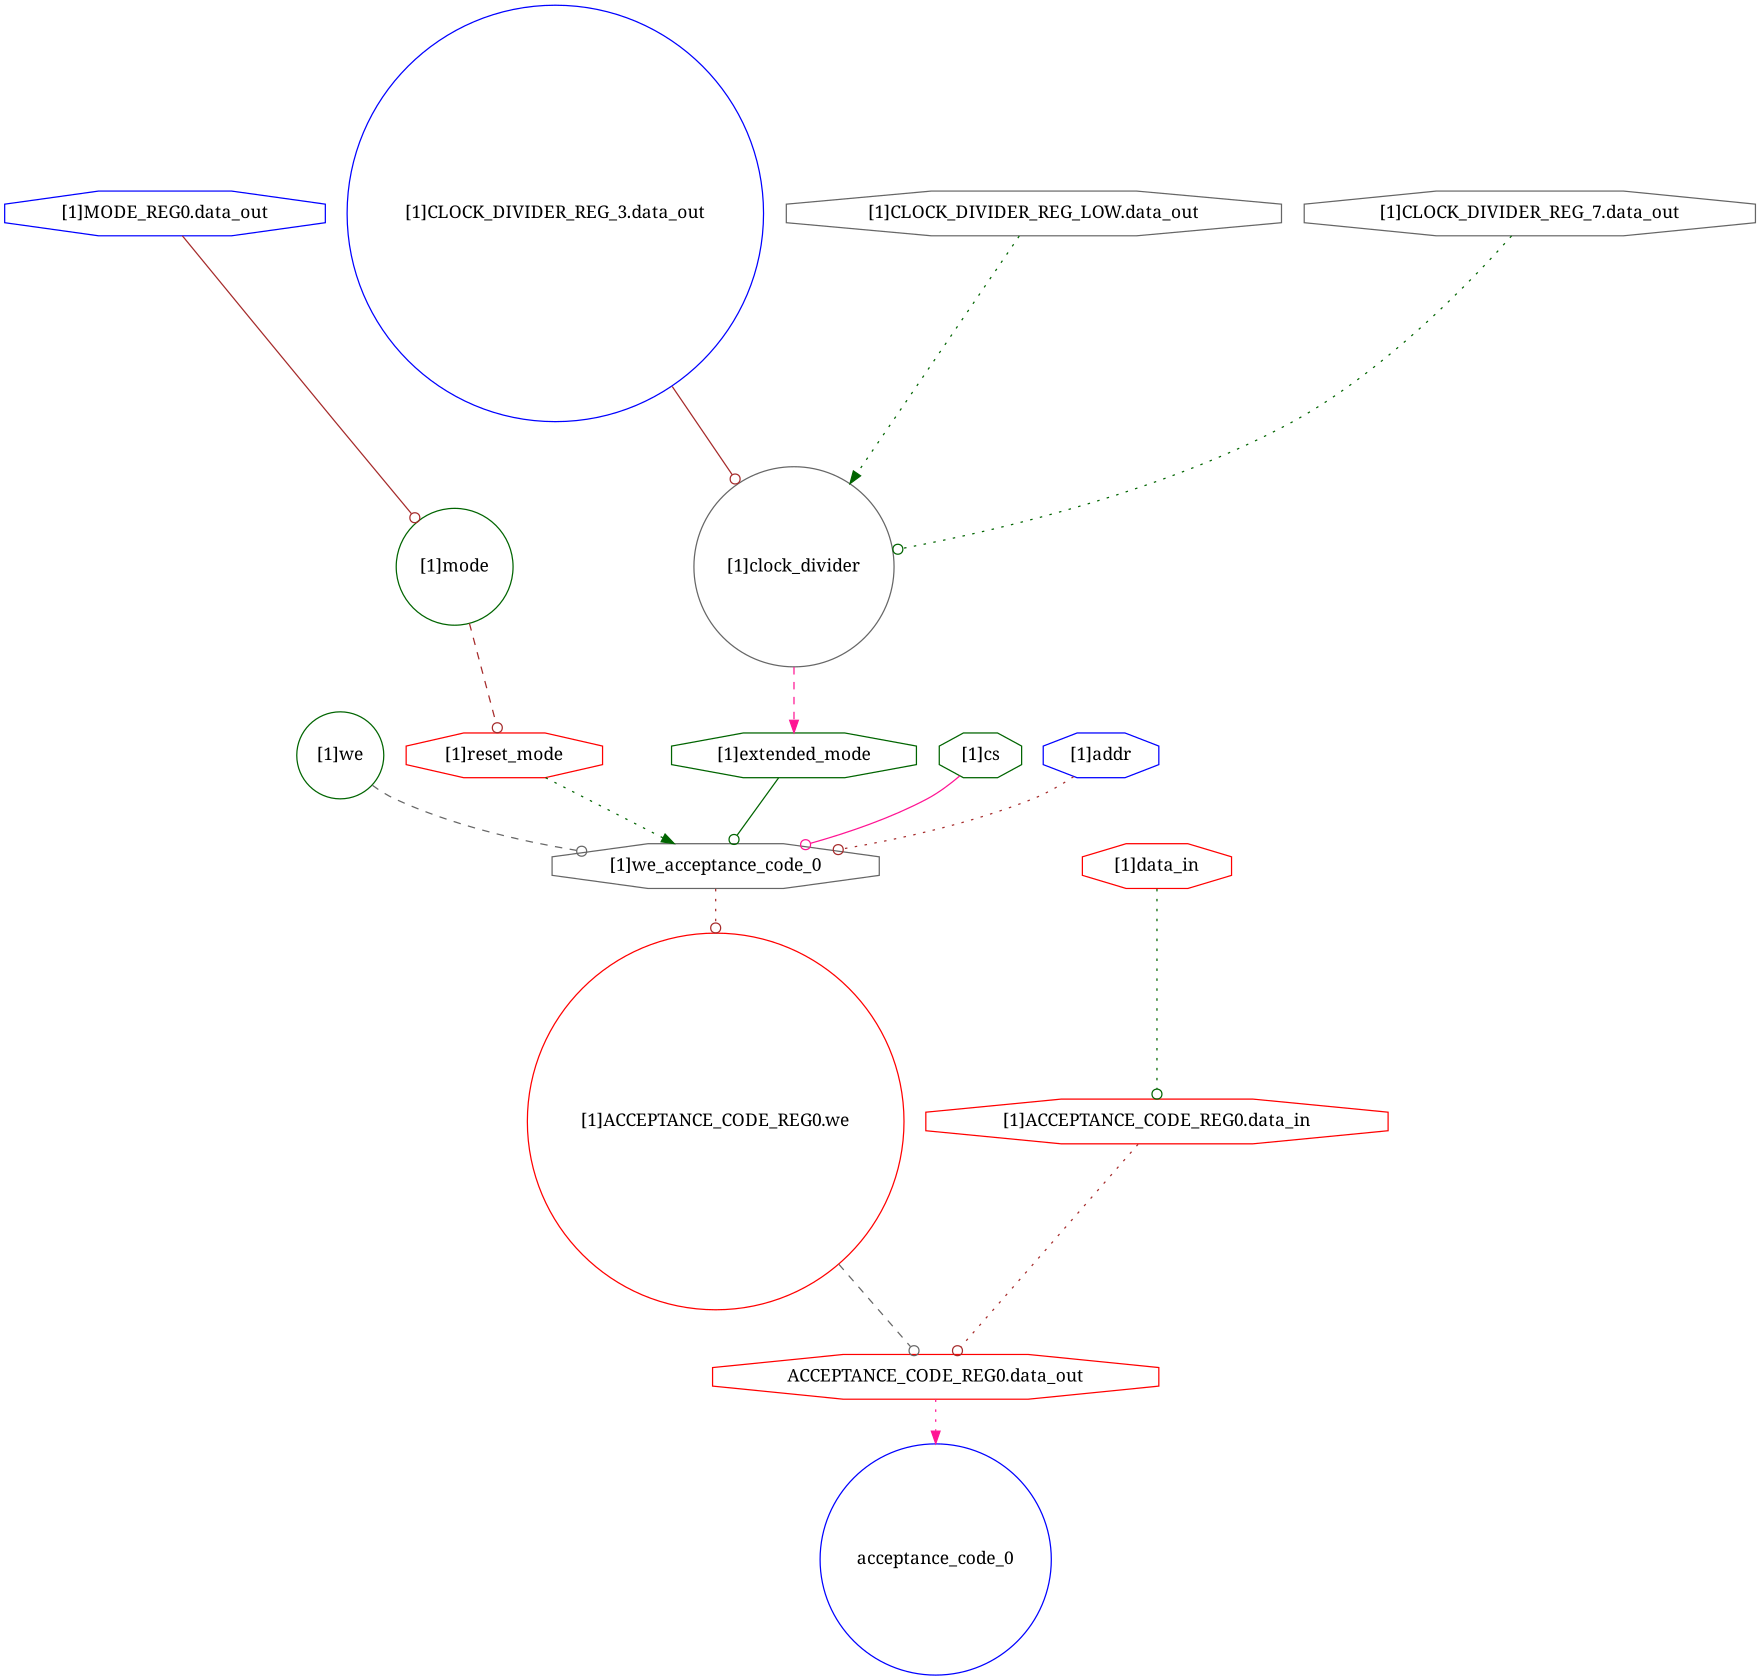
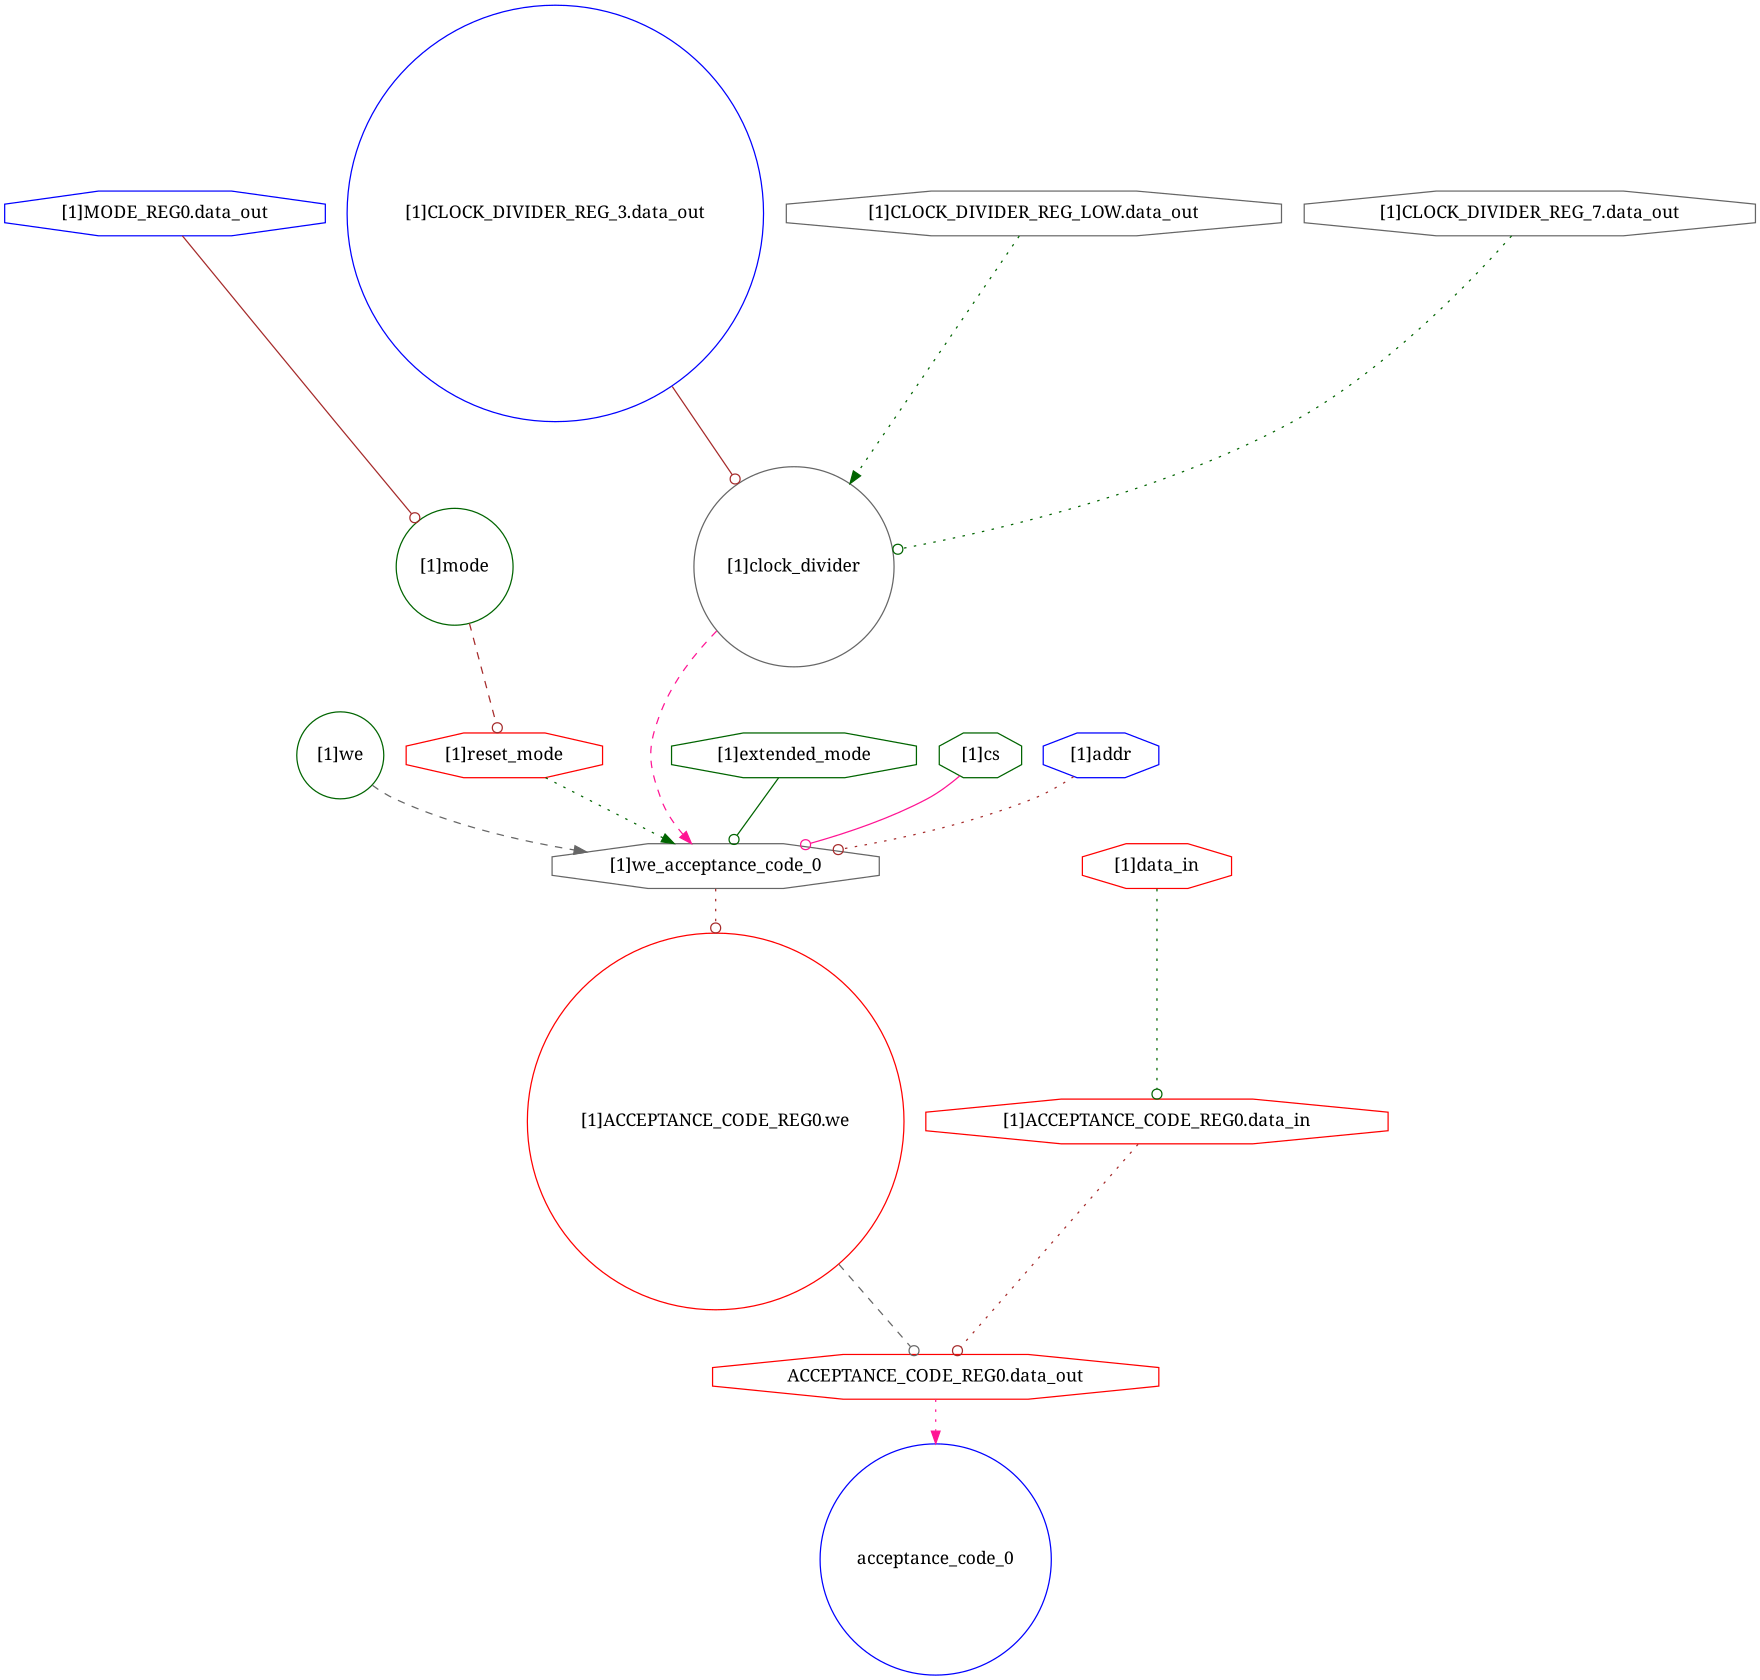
edge "[1]clock_divider" -> "[1]extended_mode": now "[1]clock_divider" -> "[1]we_acceptance_code_0"
edge "[1]we" -> "[1]we_acceptance_code_0": arrowhead odot -> normal
